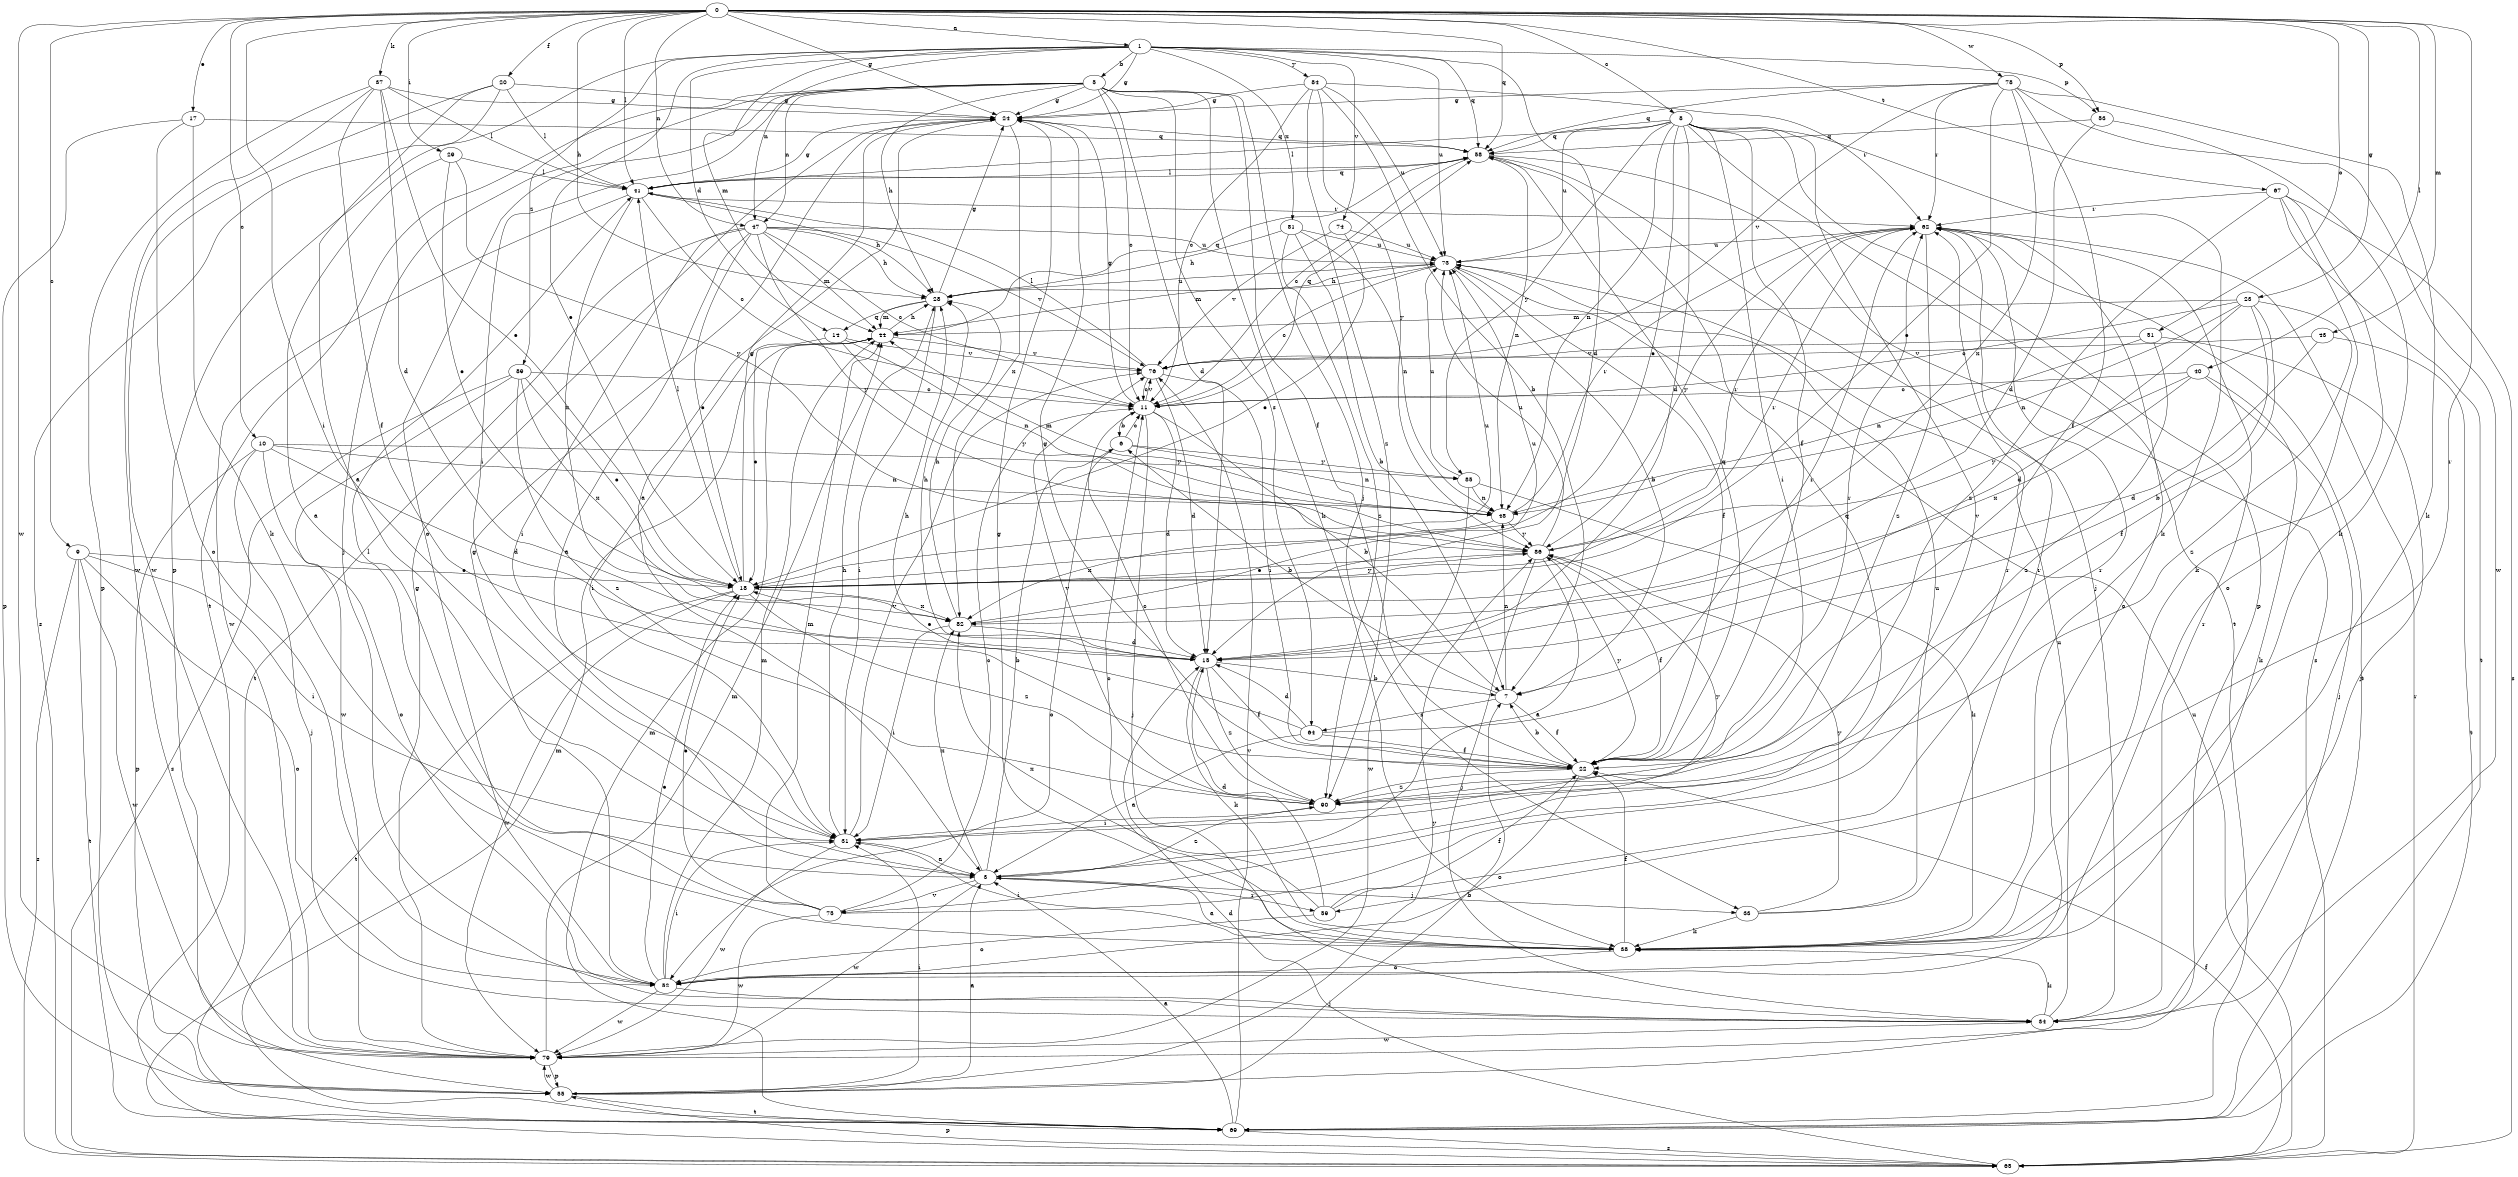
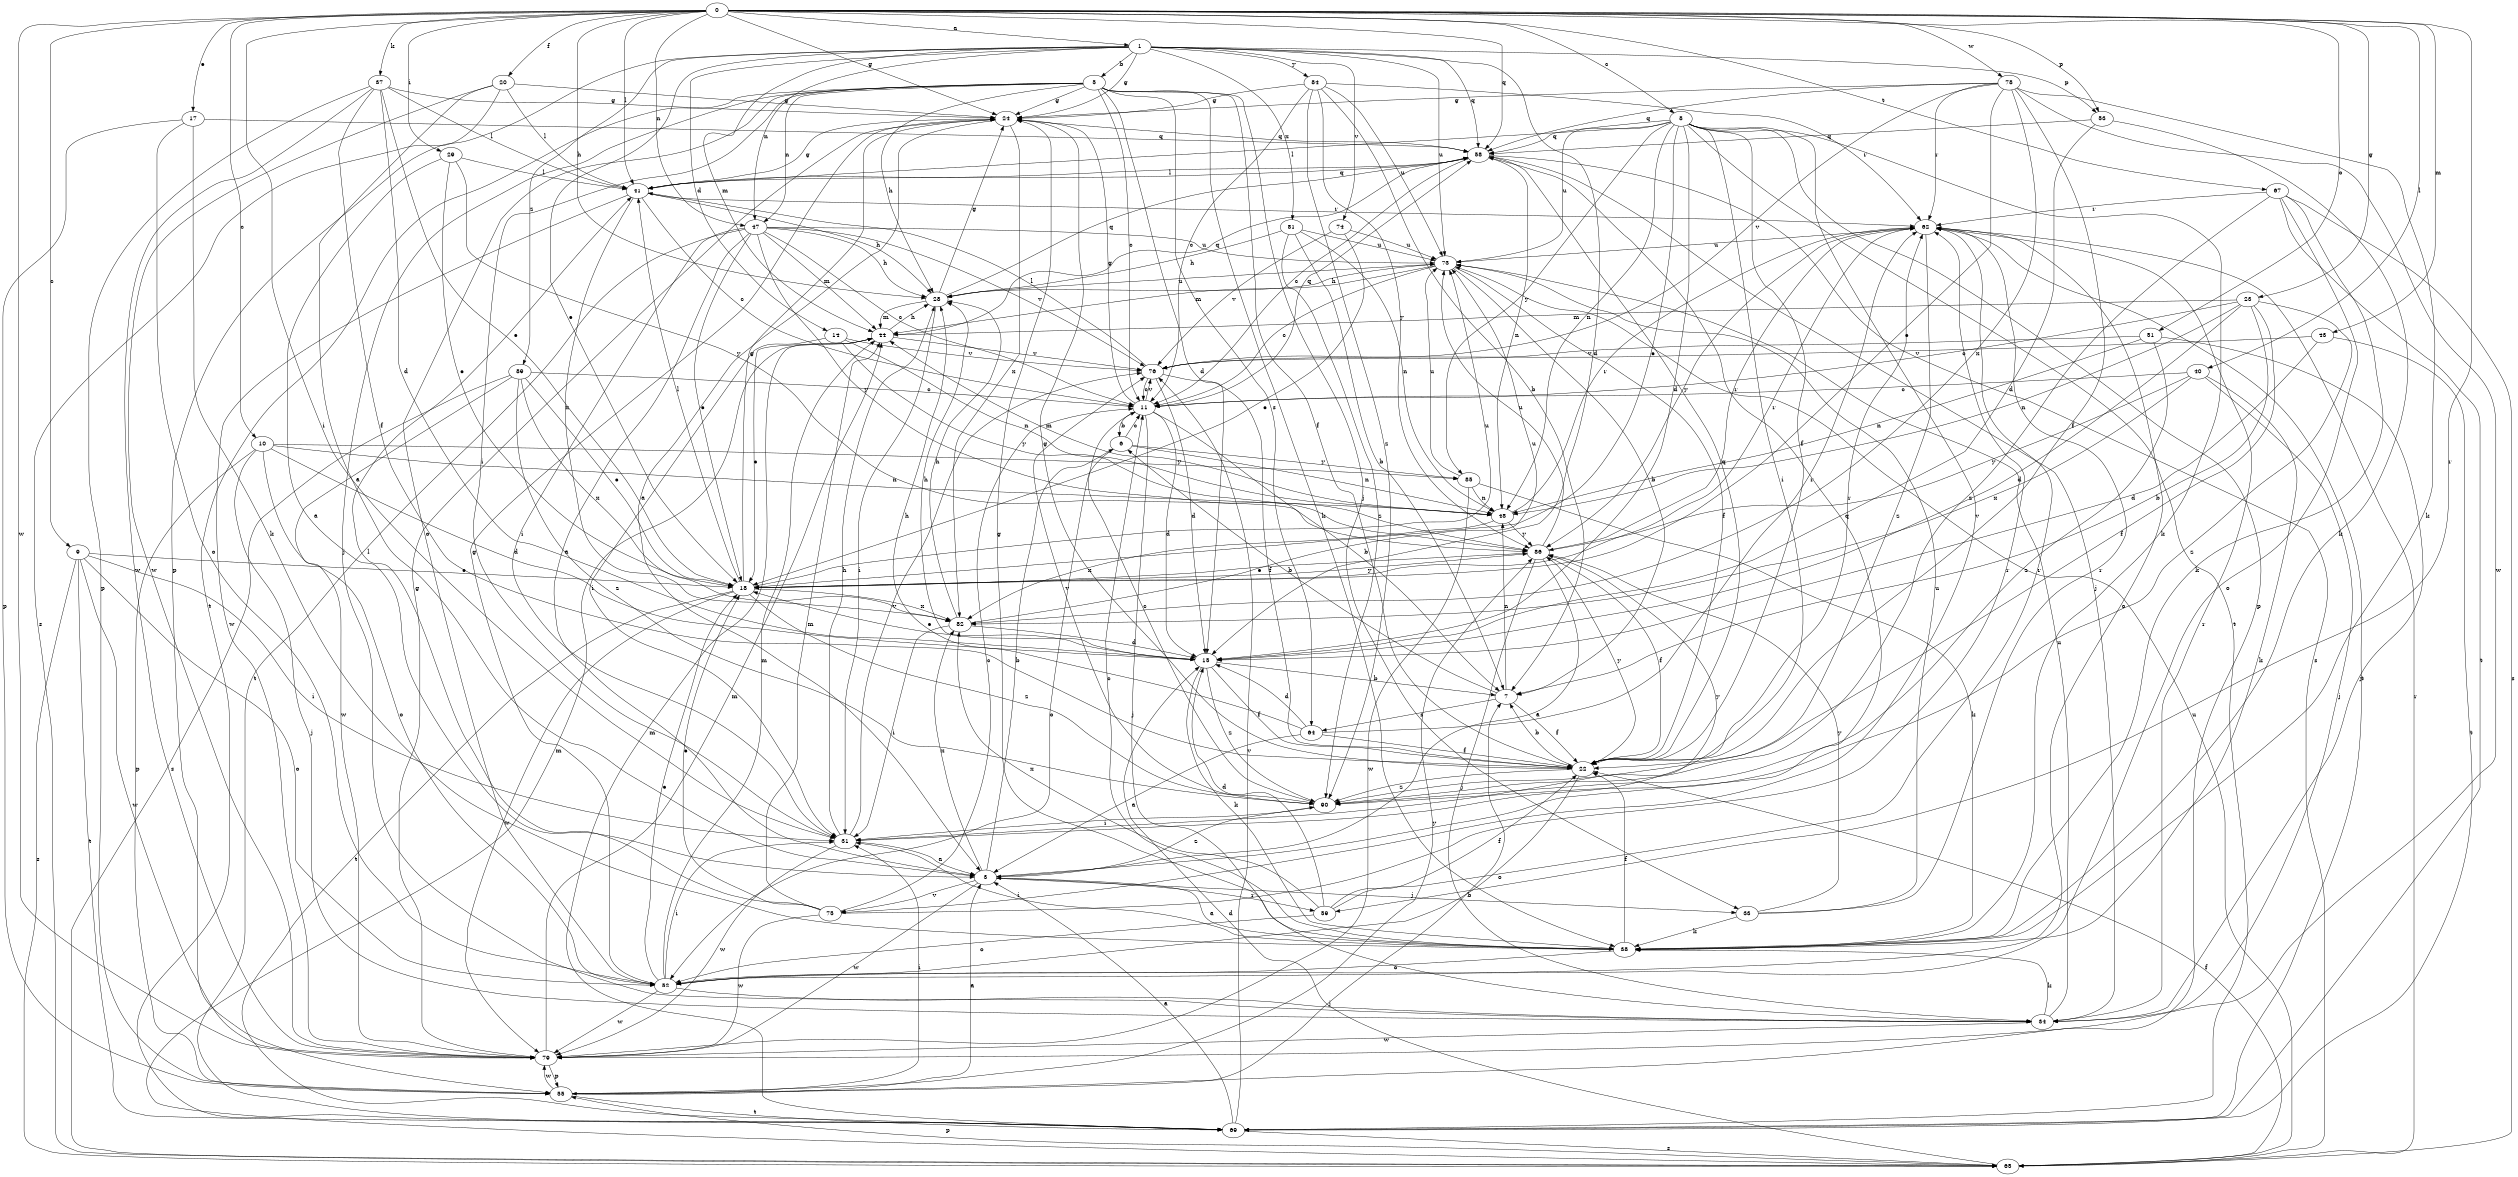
edge "28" -> "14": now "28" -> "58"
edge "76" -> "22": label "i" -> "f"
